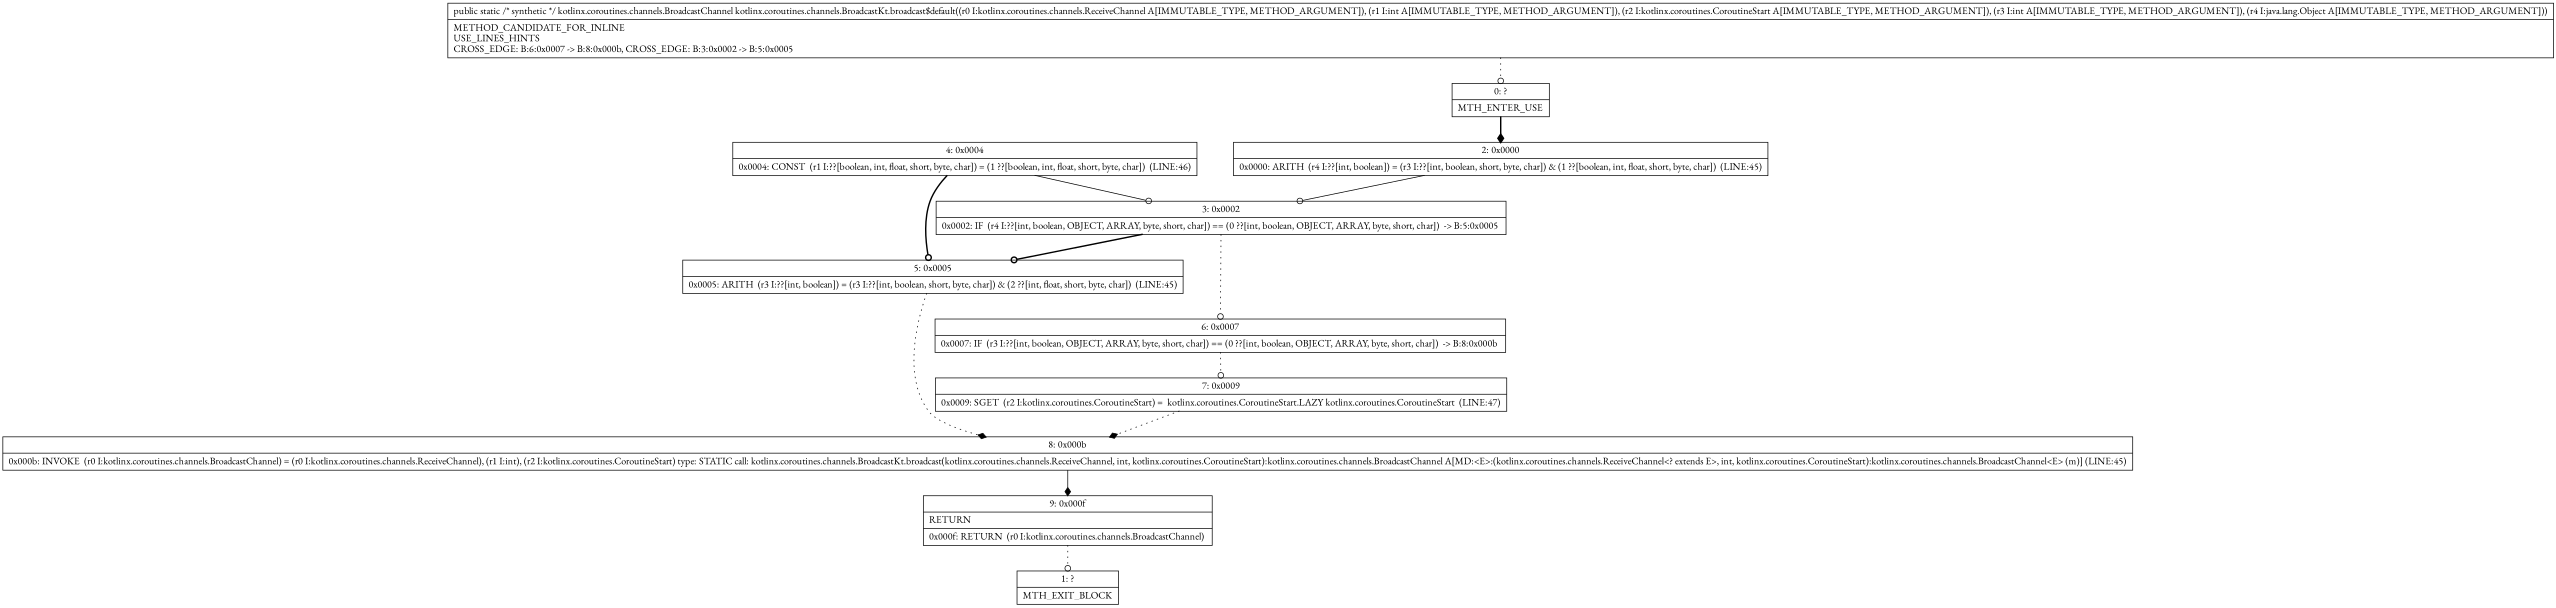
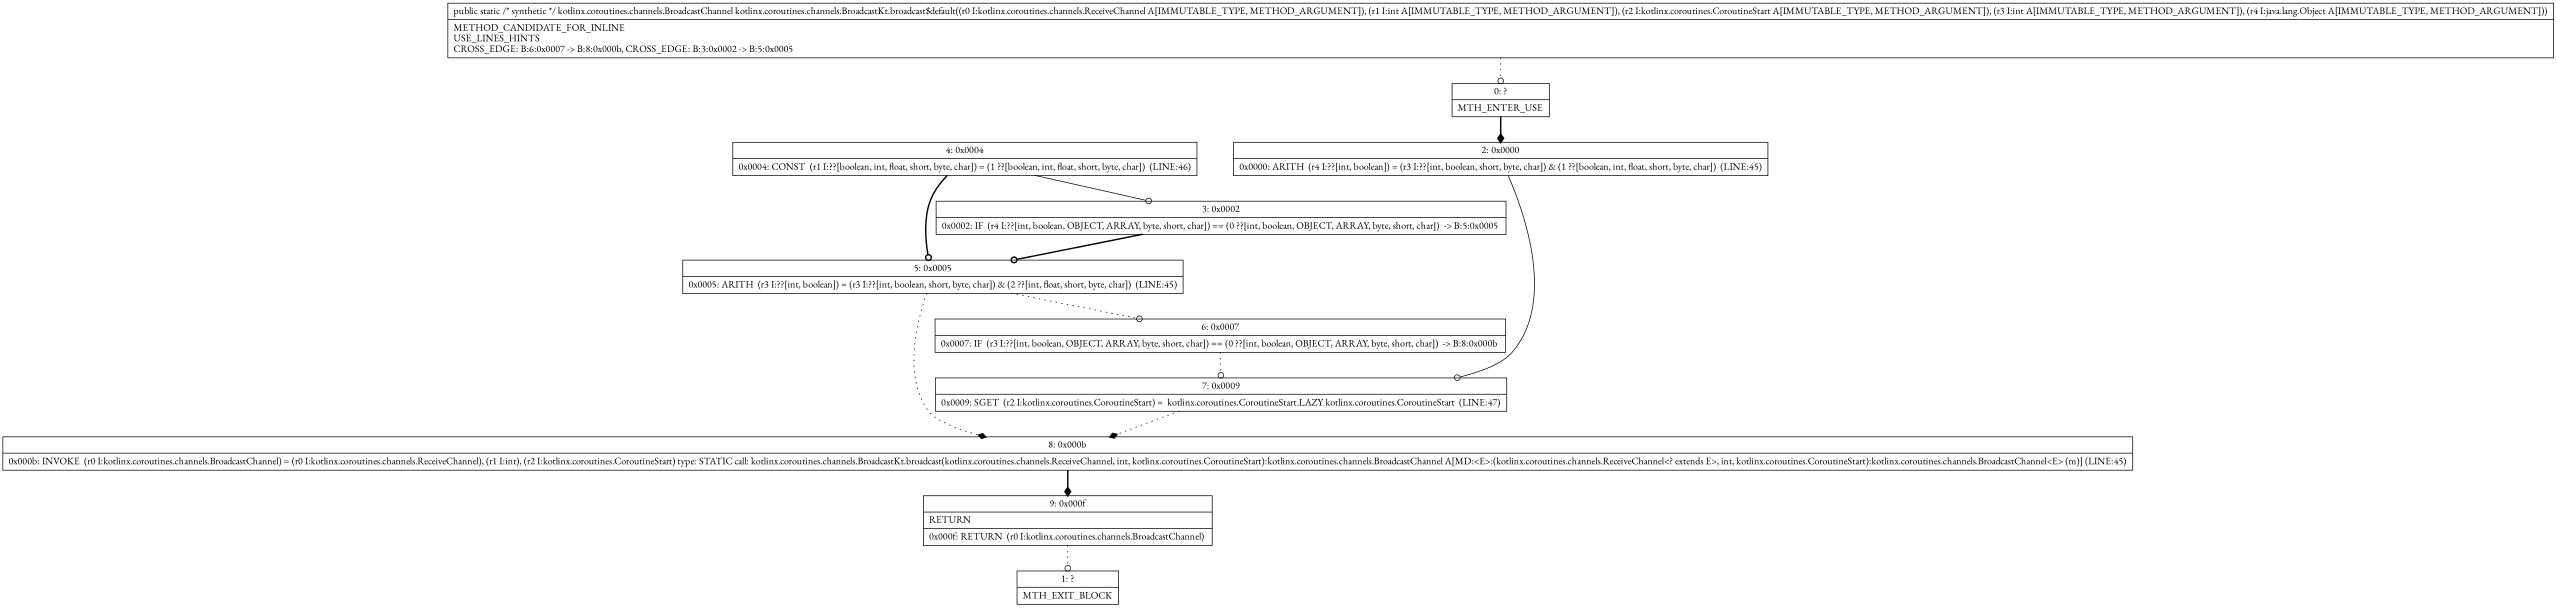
edge "2: 0x0000" -> "3: 0x0002": now "2: 0x0000" -> "7: 0x0009"
edge "3: 0x0002" -> "6: 0x0007": now "5: 0x0005" -> "6: 0x0007"
edge "8: 0x000b" -> "9: 0x000f": style solid -> bold
